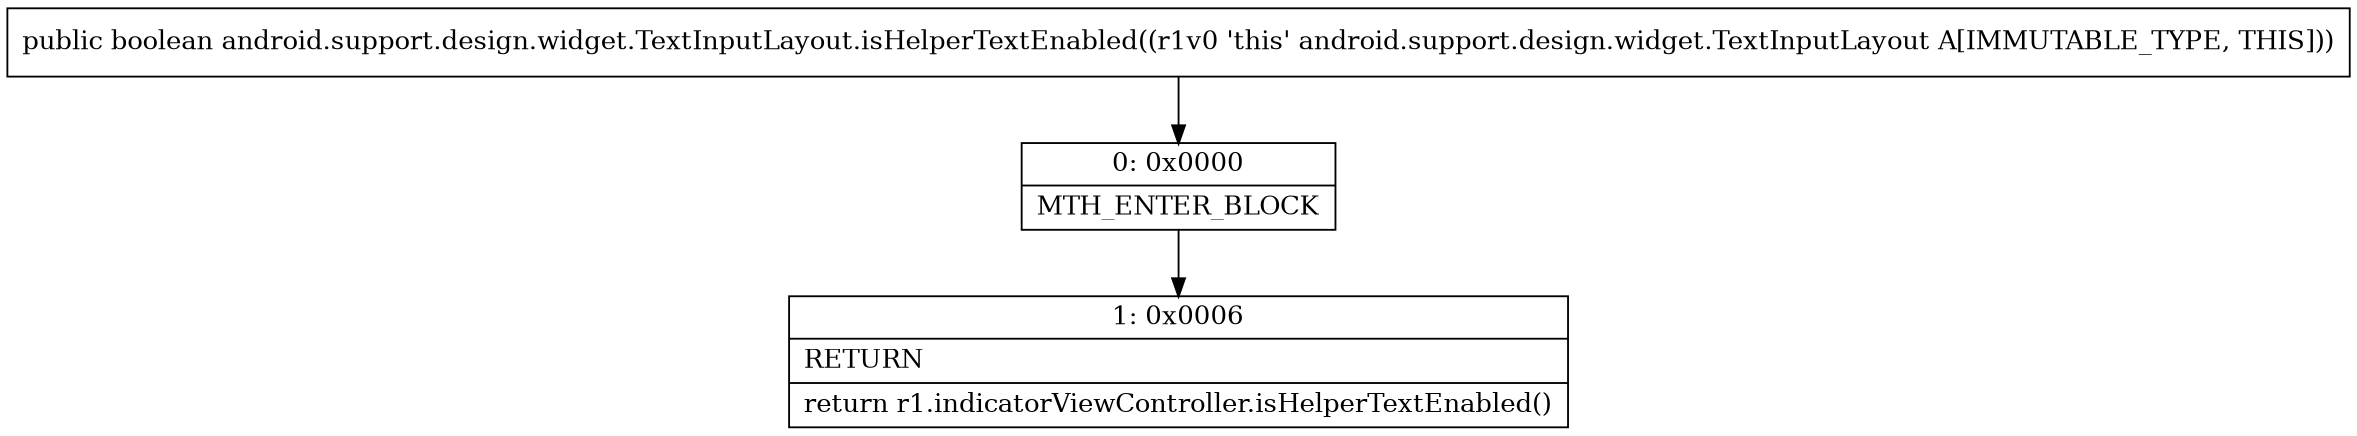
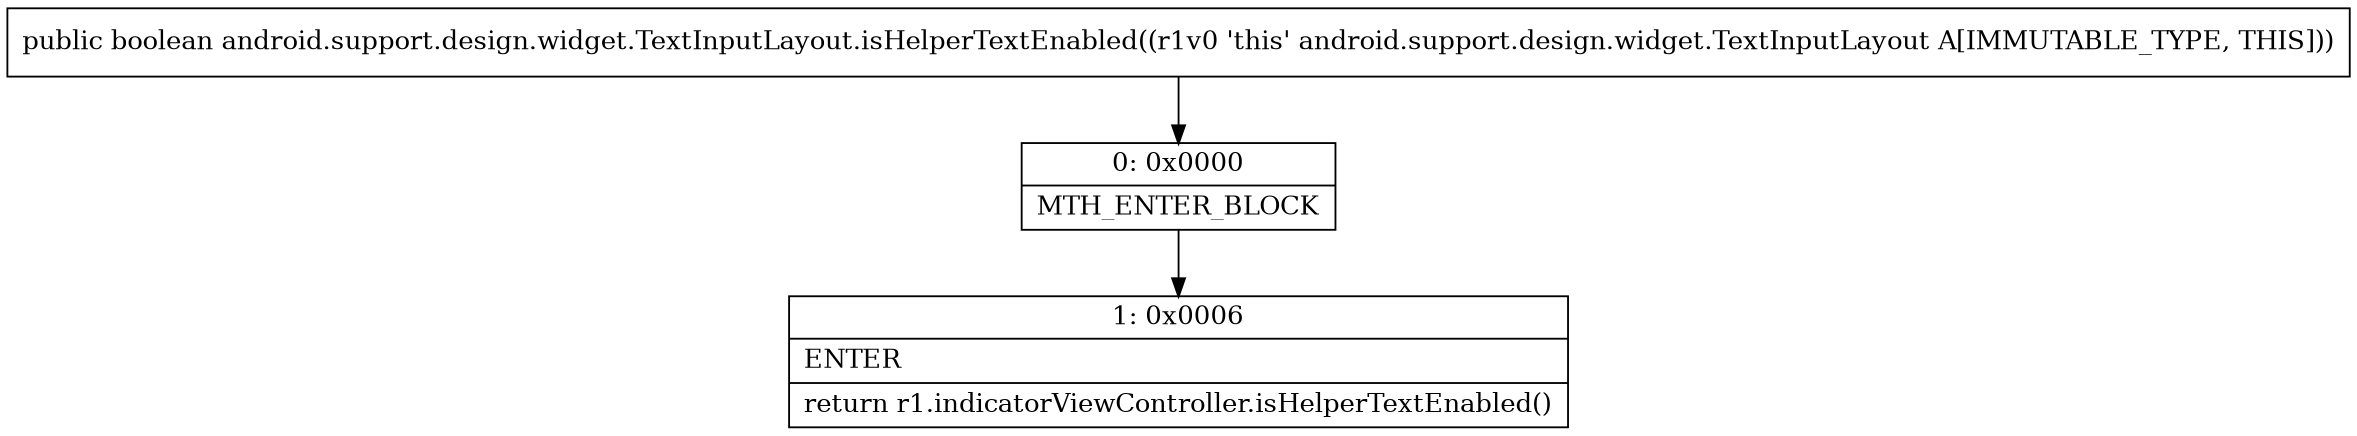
node "1: 0x0006": text "RETURN" -> "ENTER"
